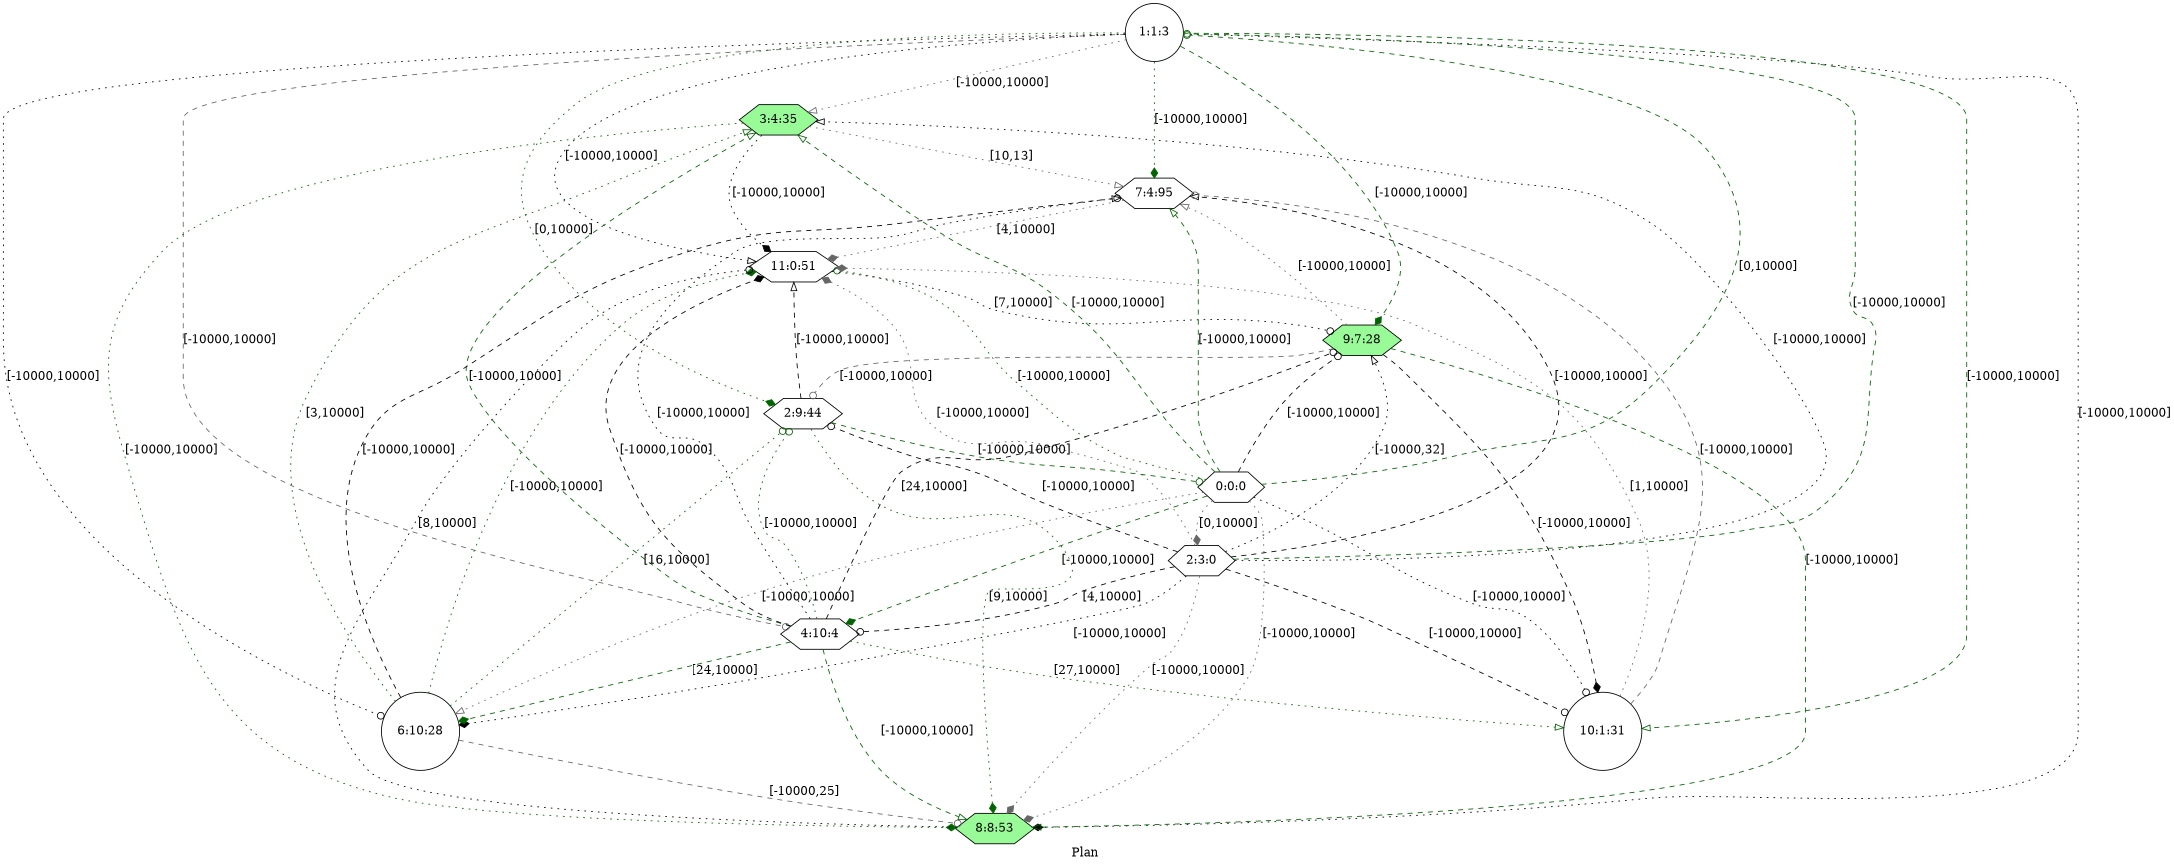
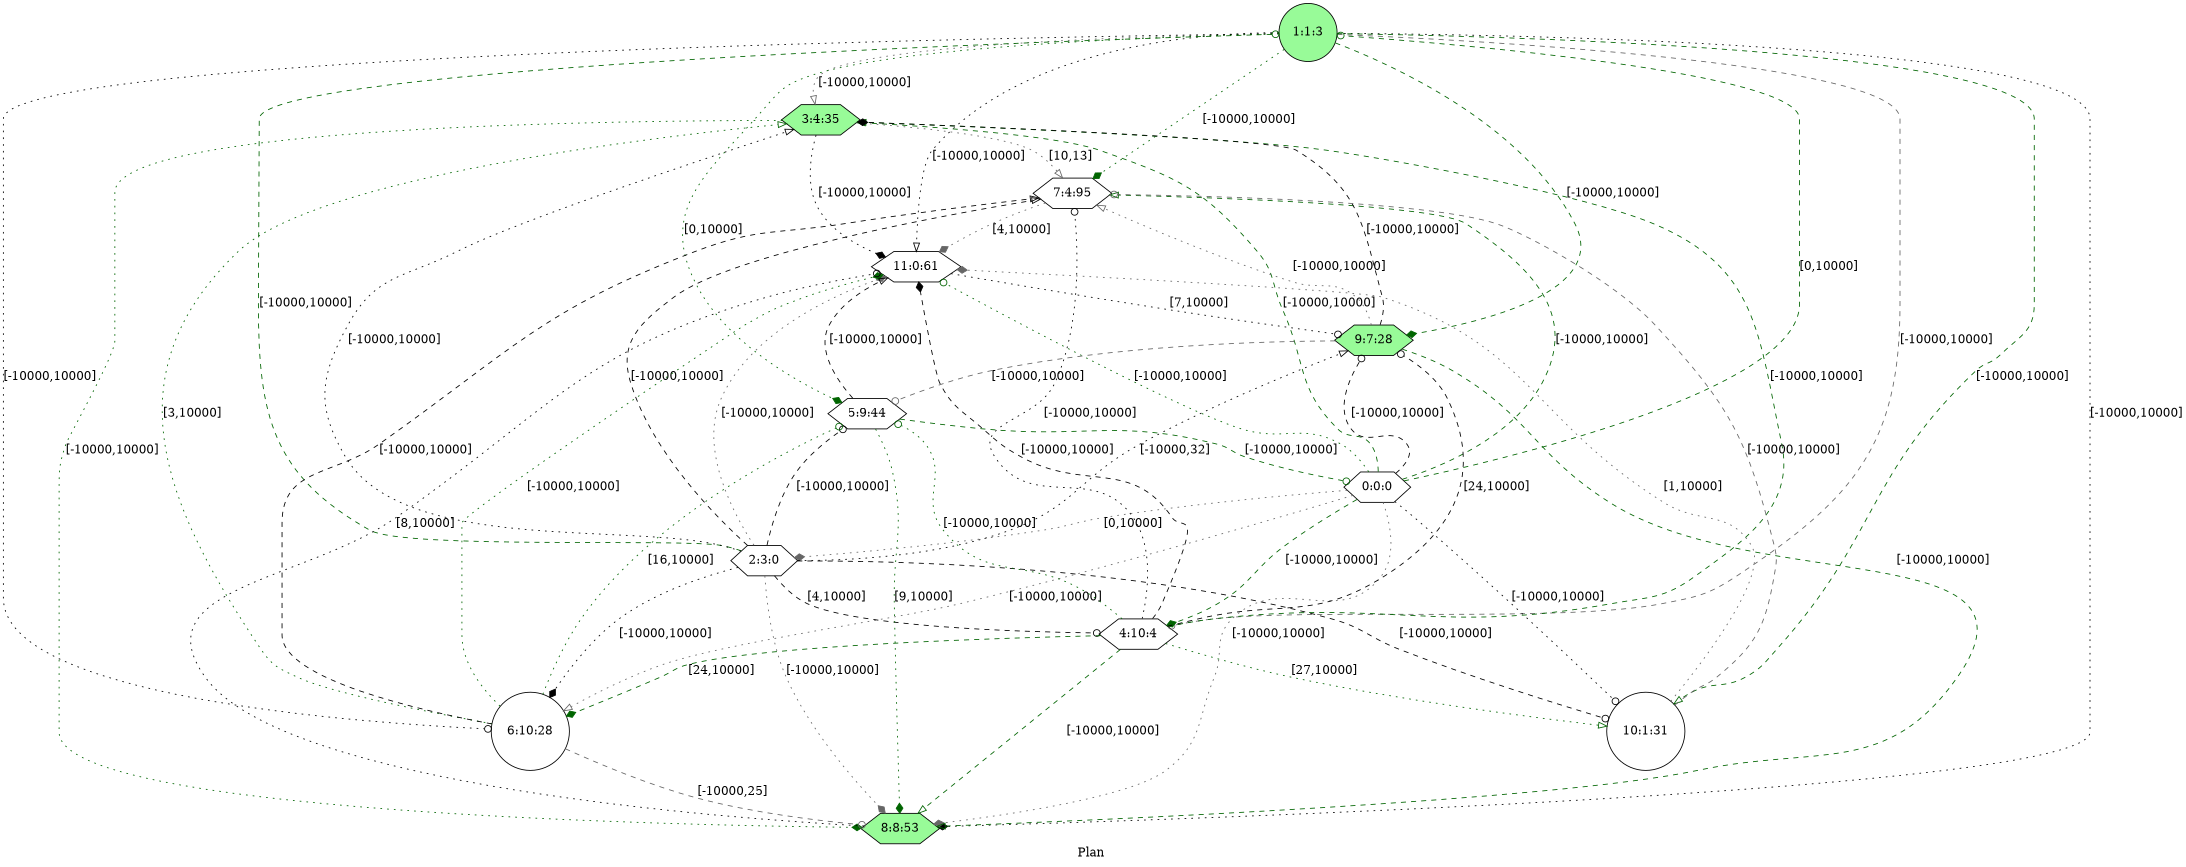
node "1:1:3": fillcolor white -> palegreen
node "11:0:51": label "11:0:51" -> "11:0:61"
node "2:9:44": label "2:9:44" -> "5:9:44"
edge "9:7:28" -> "10:1:31": now "9:7:28" -> "3:4:35"
